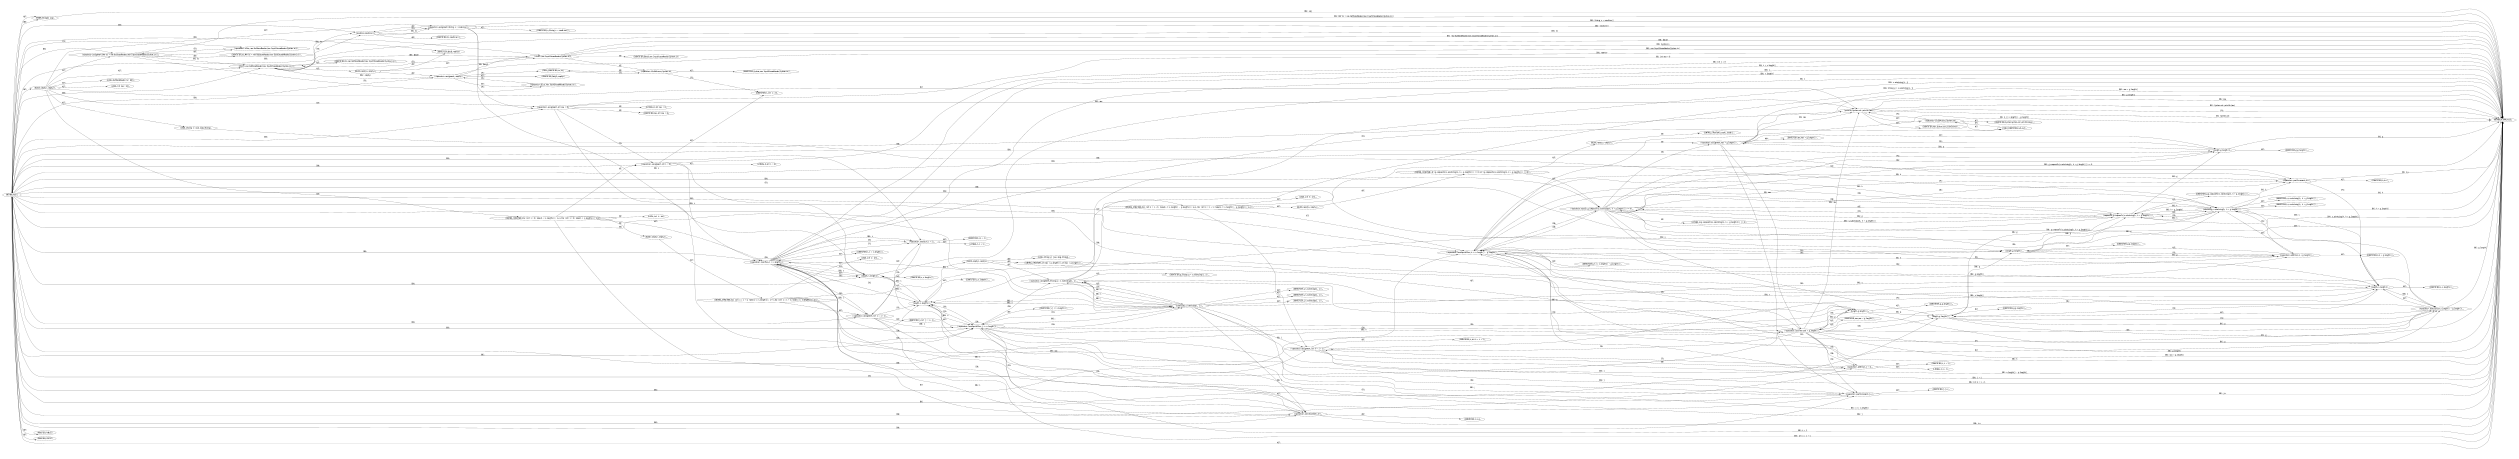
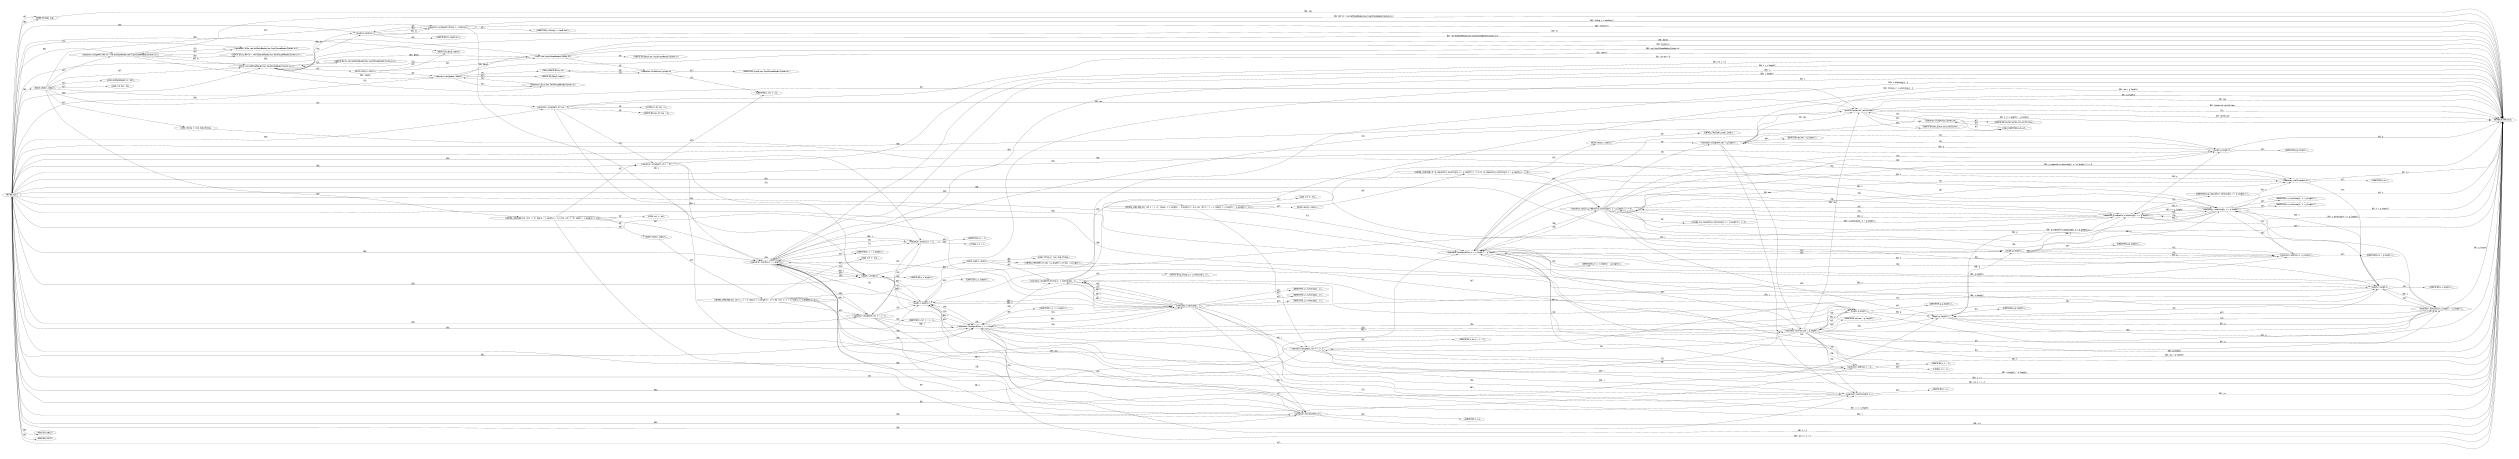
edge "(<operator>.assignment,String s = readLine())" -> "(<operator>.assignment,int max = 0)": removed, label "CFG:"
node "(LITERAL,0,int i = 0)": removed
